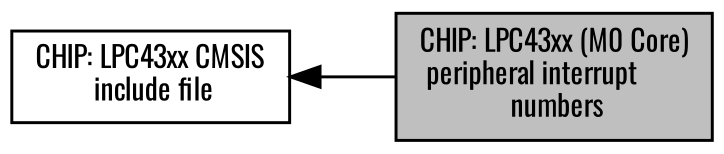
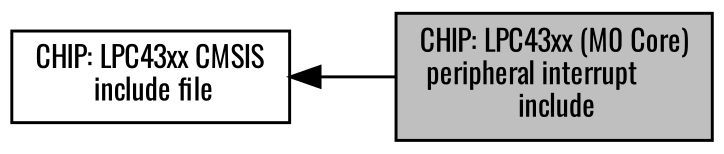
node "CHIP: LPC43xx (M0 Core) peripheral interrupt numbers": label "CHIP: LPC43xx (M0 Core) peripheral interrupt numbers" -> "CHIP: LPC43xx (M0 Core) peripheral interrupt include"
